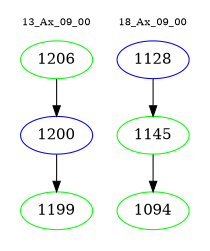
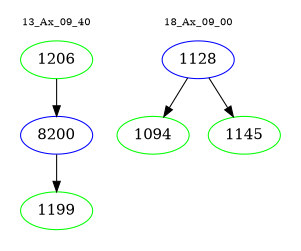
cluster "13_Ax_09_00": label "13_Ax_09_00" -> "13_Ax_09_40"
node "1200": label "1200" -> "8200"
edge "1145" -> "1094": now "1128" -> "1094"
